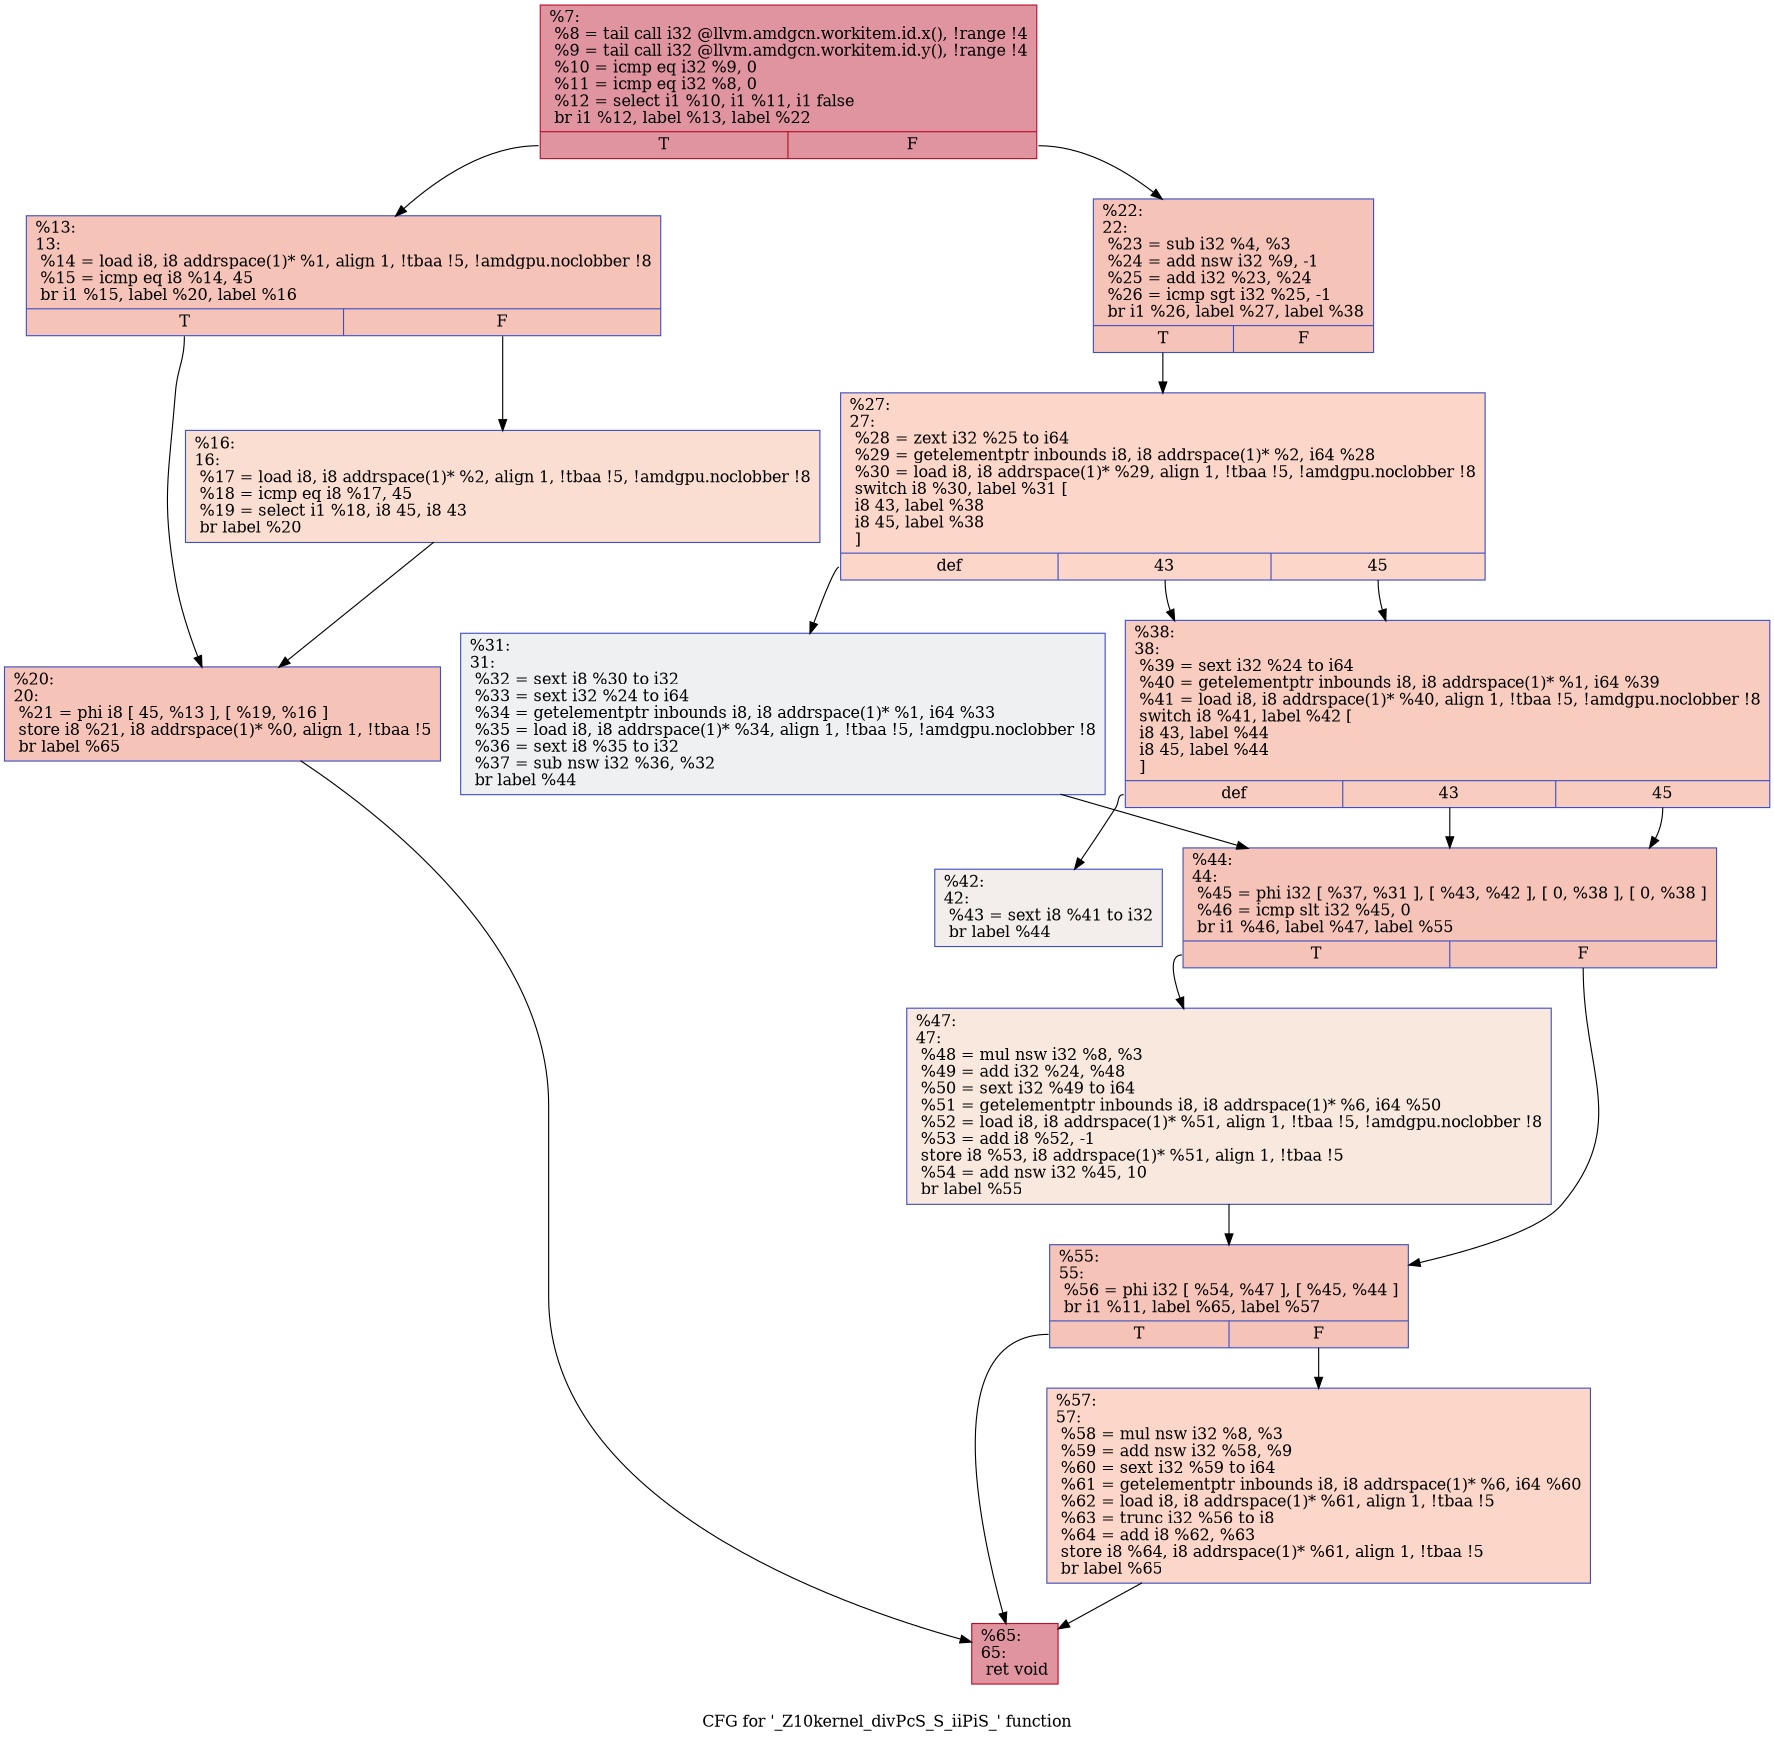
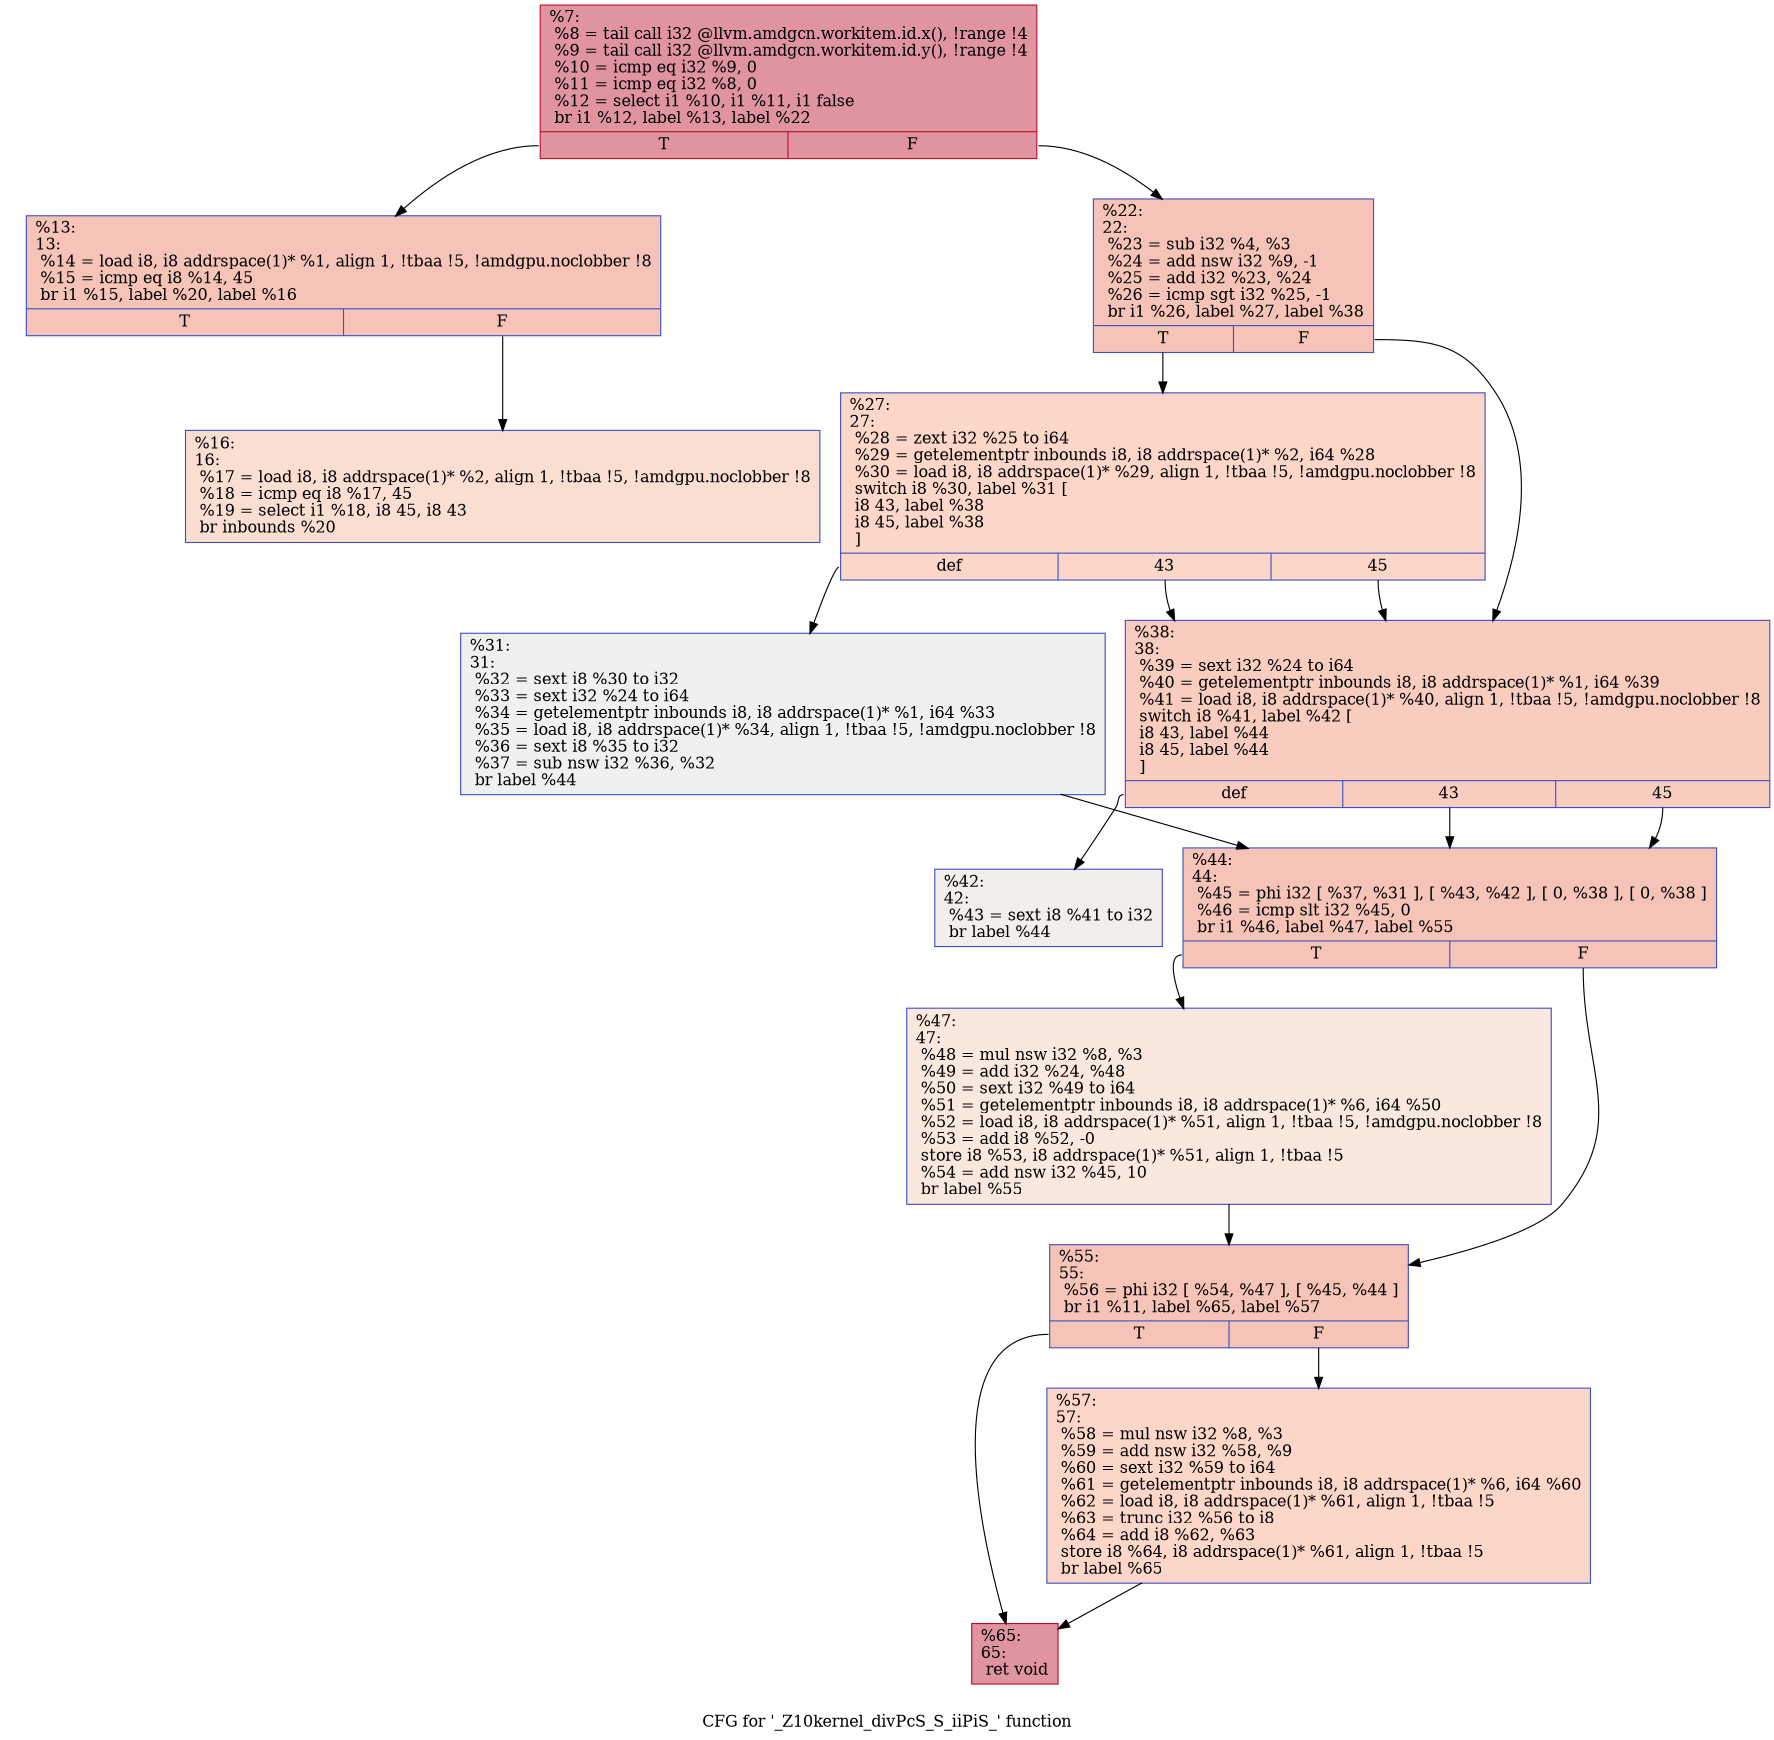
edge "%22:" -> "%38:": added
node "%16:": text "br label %20" -> "br inbounds %20"
node "%20:": removed
node "%47:": text "%53 = add i8 %52, -1" -> "%53 = add i8 %52, -0"
